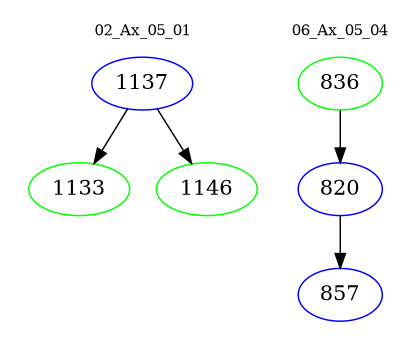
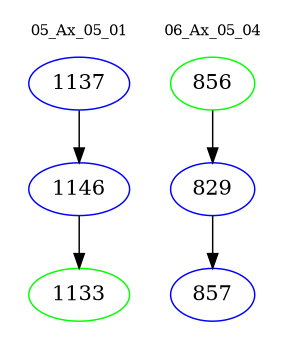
cluster "02_Ax_05_01": label "02_Ax_05_01" -> "05_Ax_05_01"
node "836": label "836" -> "856"
edge "1137" -> "1133": now "1146" -> "1133"
node "1146": color green -> blue
node "820": label "820" -> "829"
